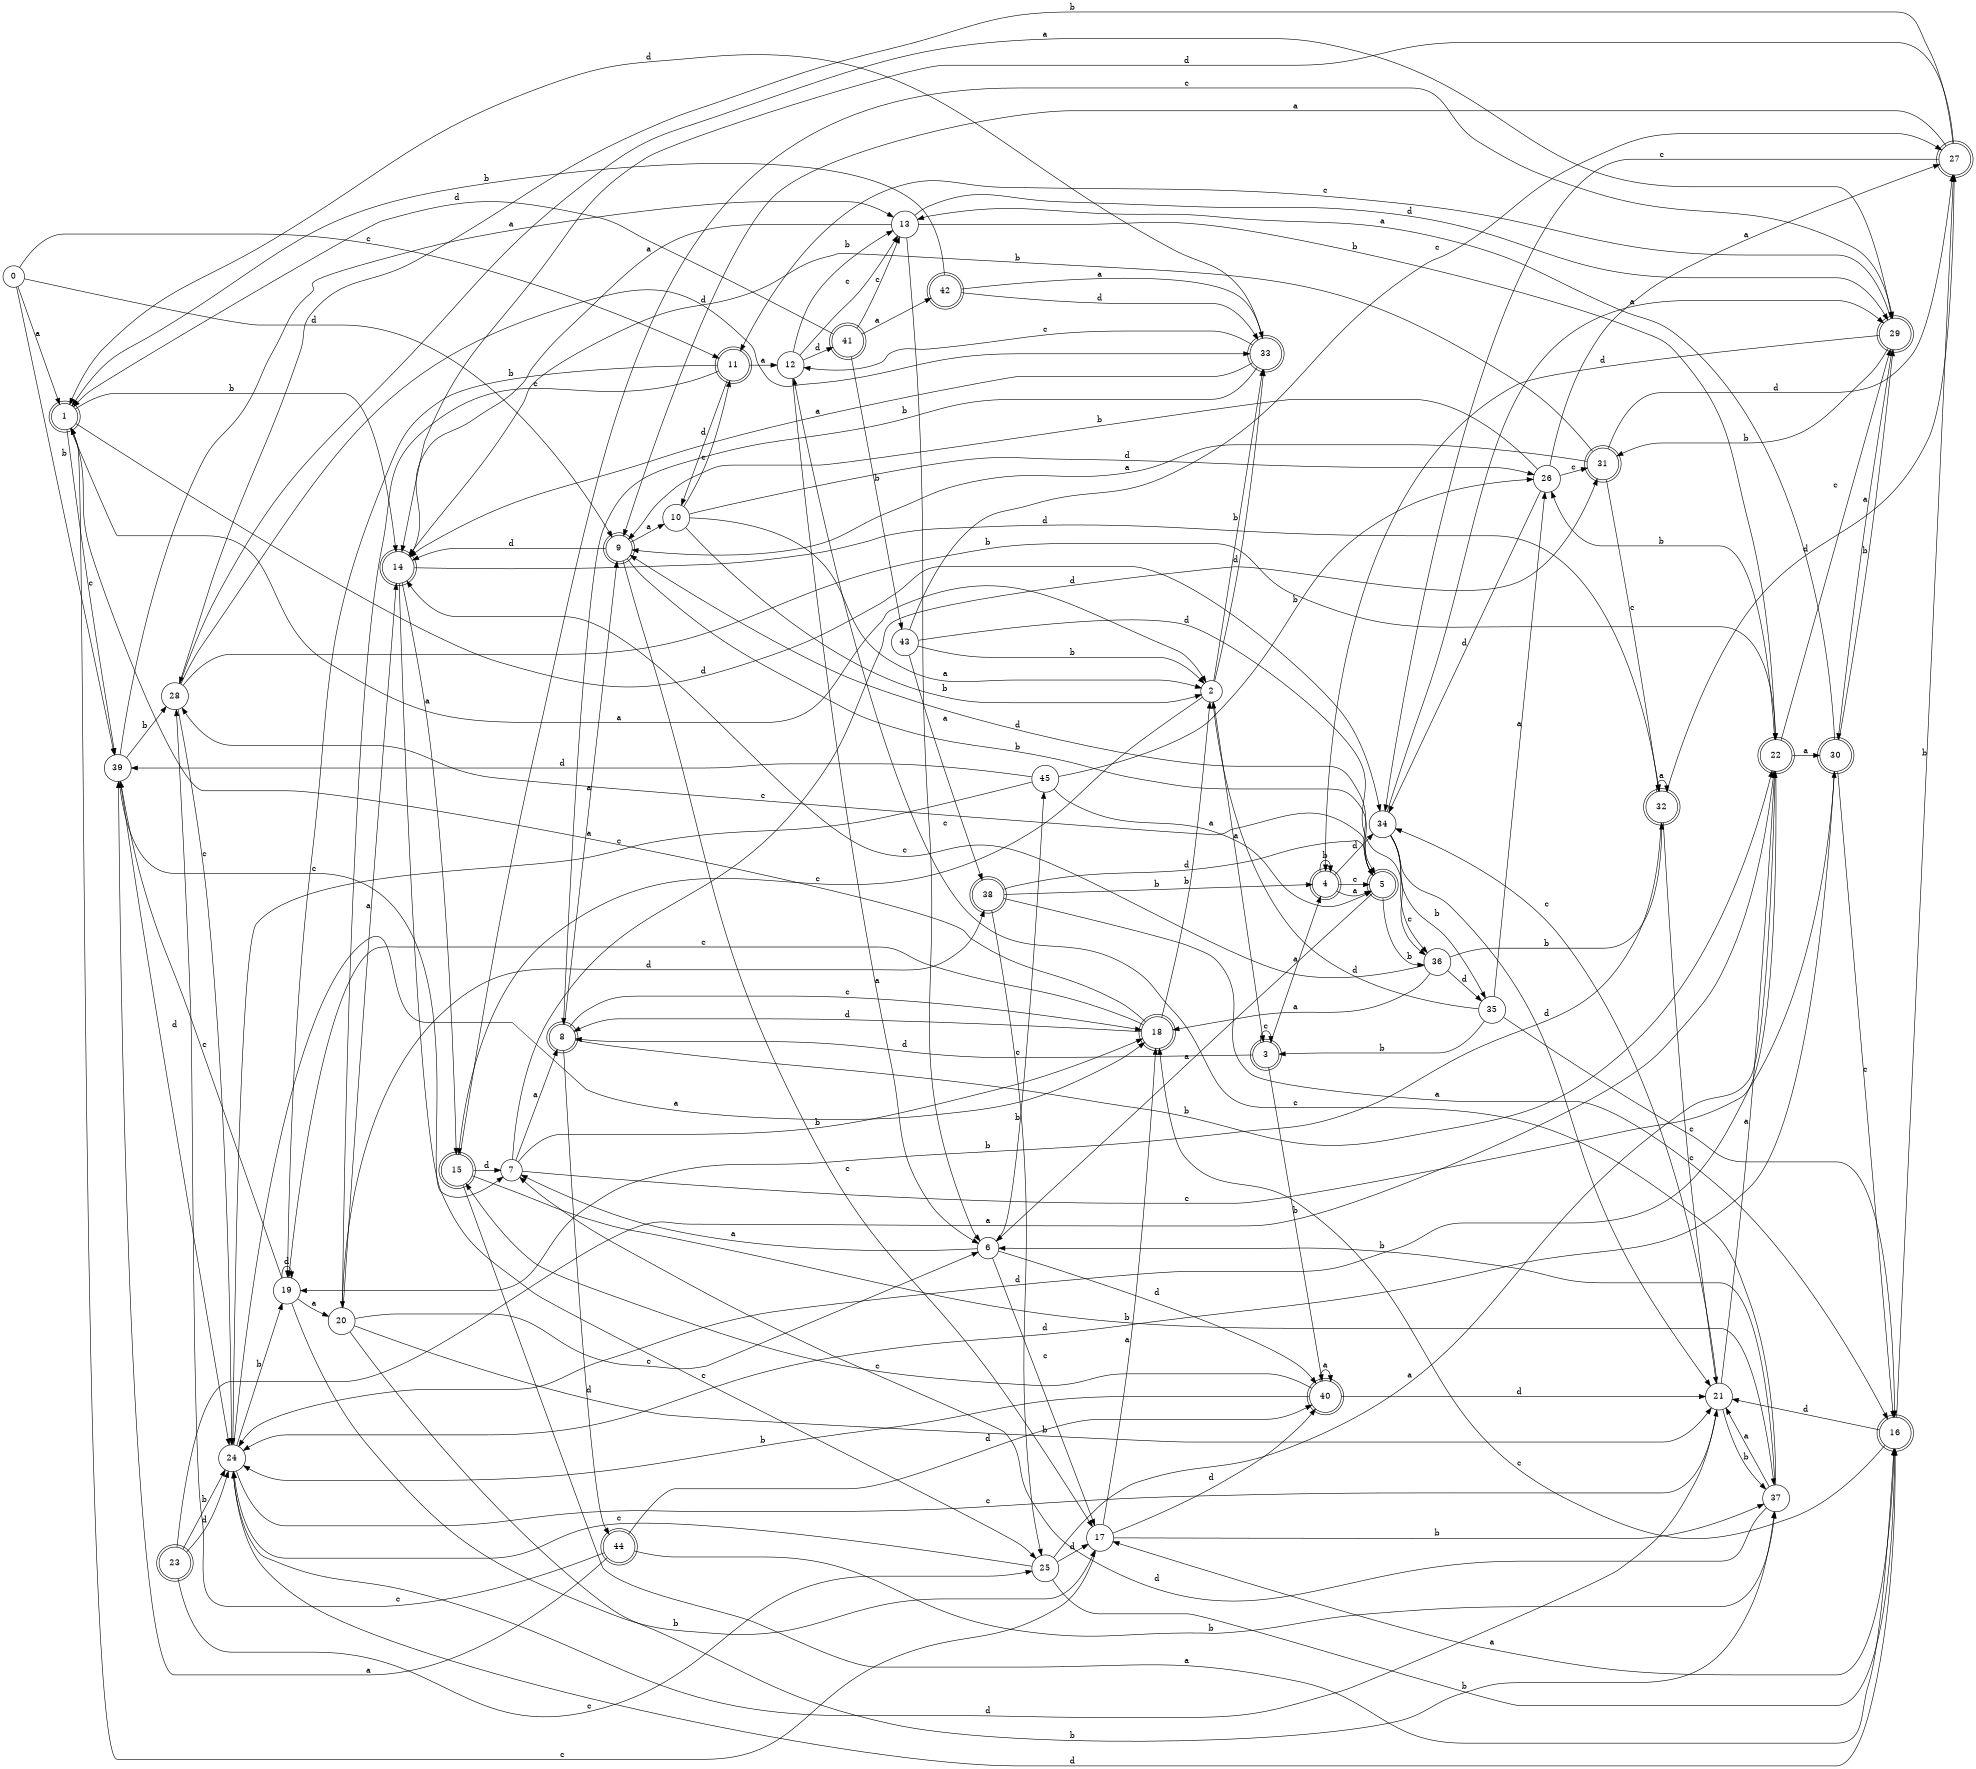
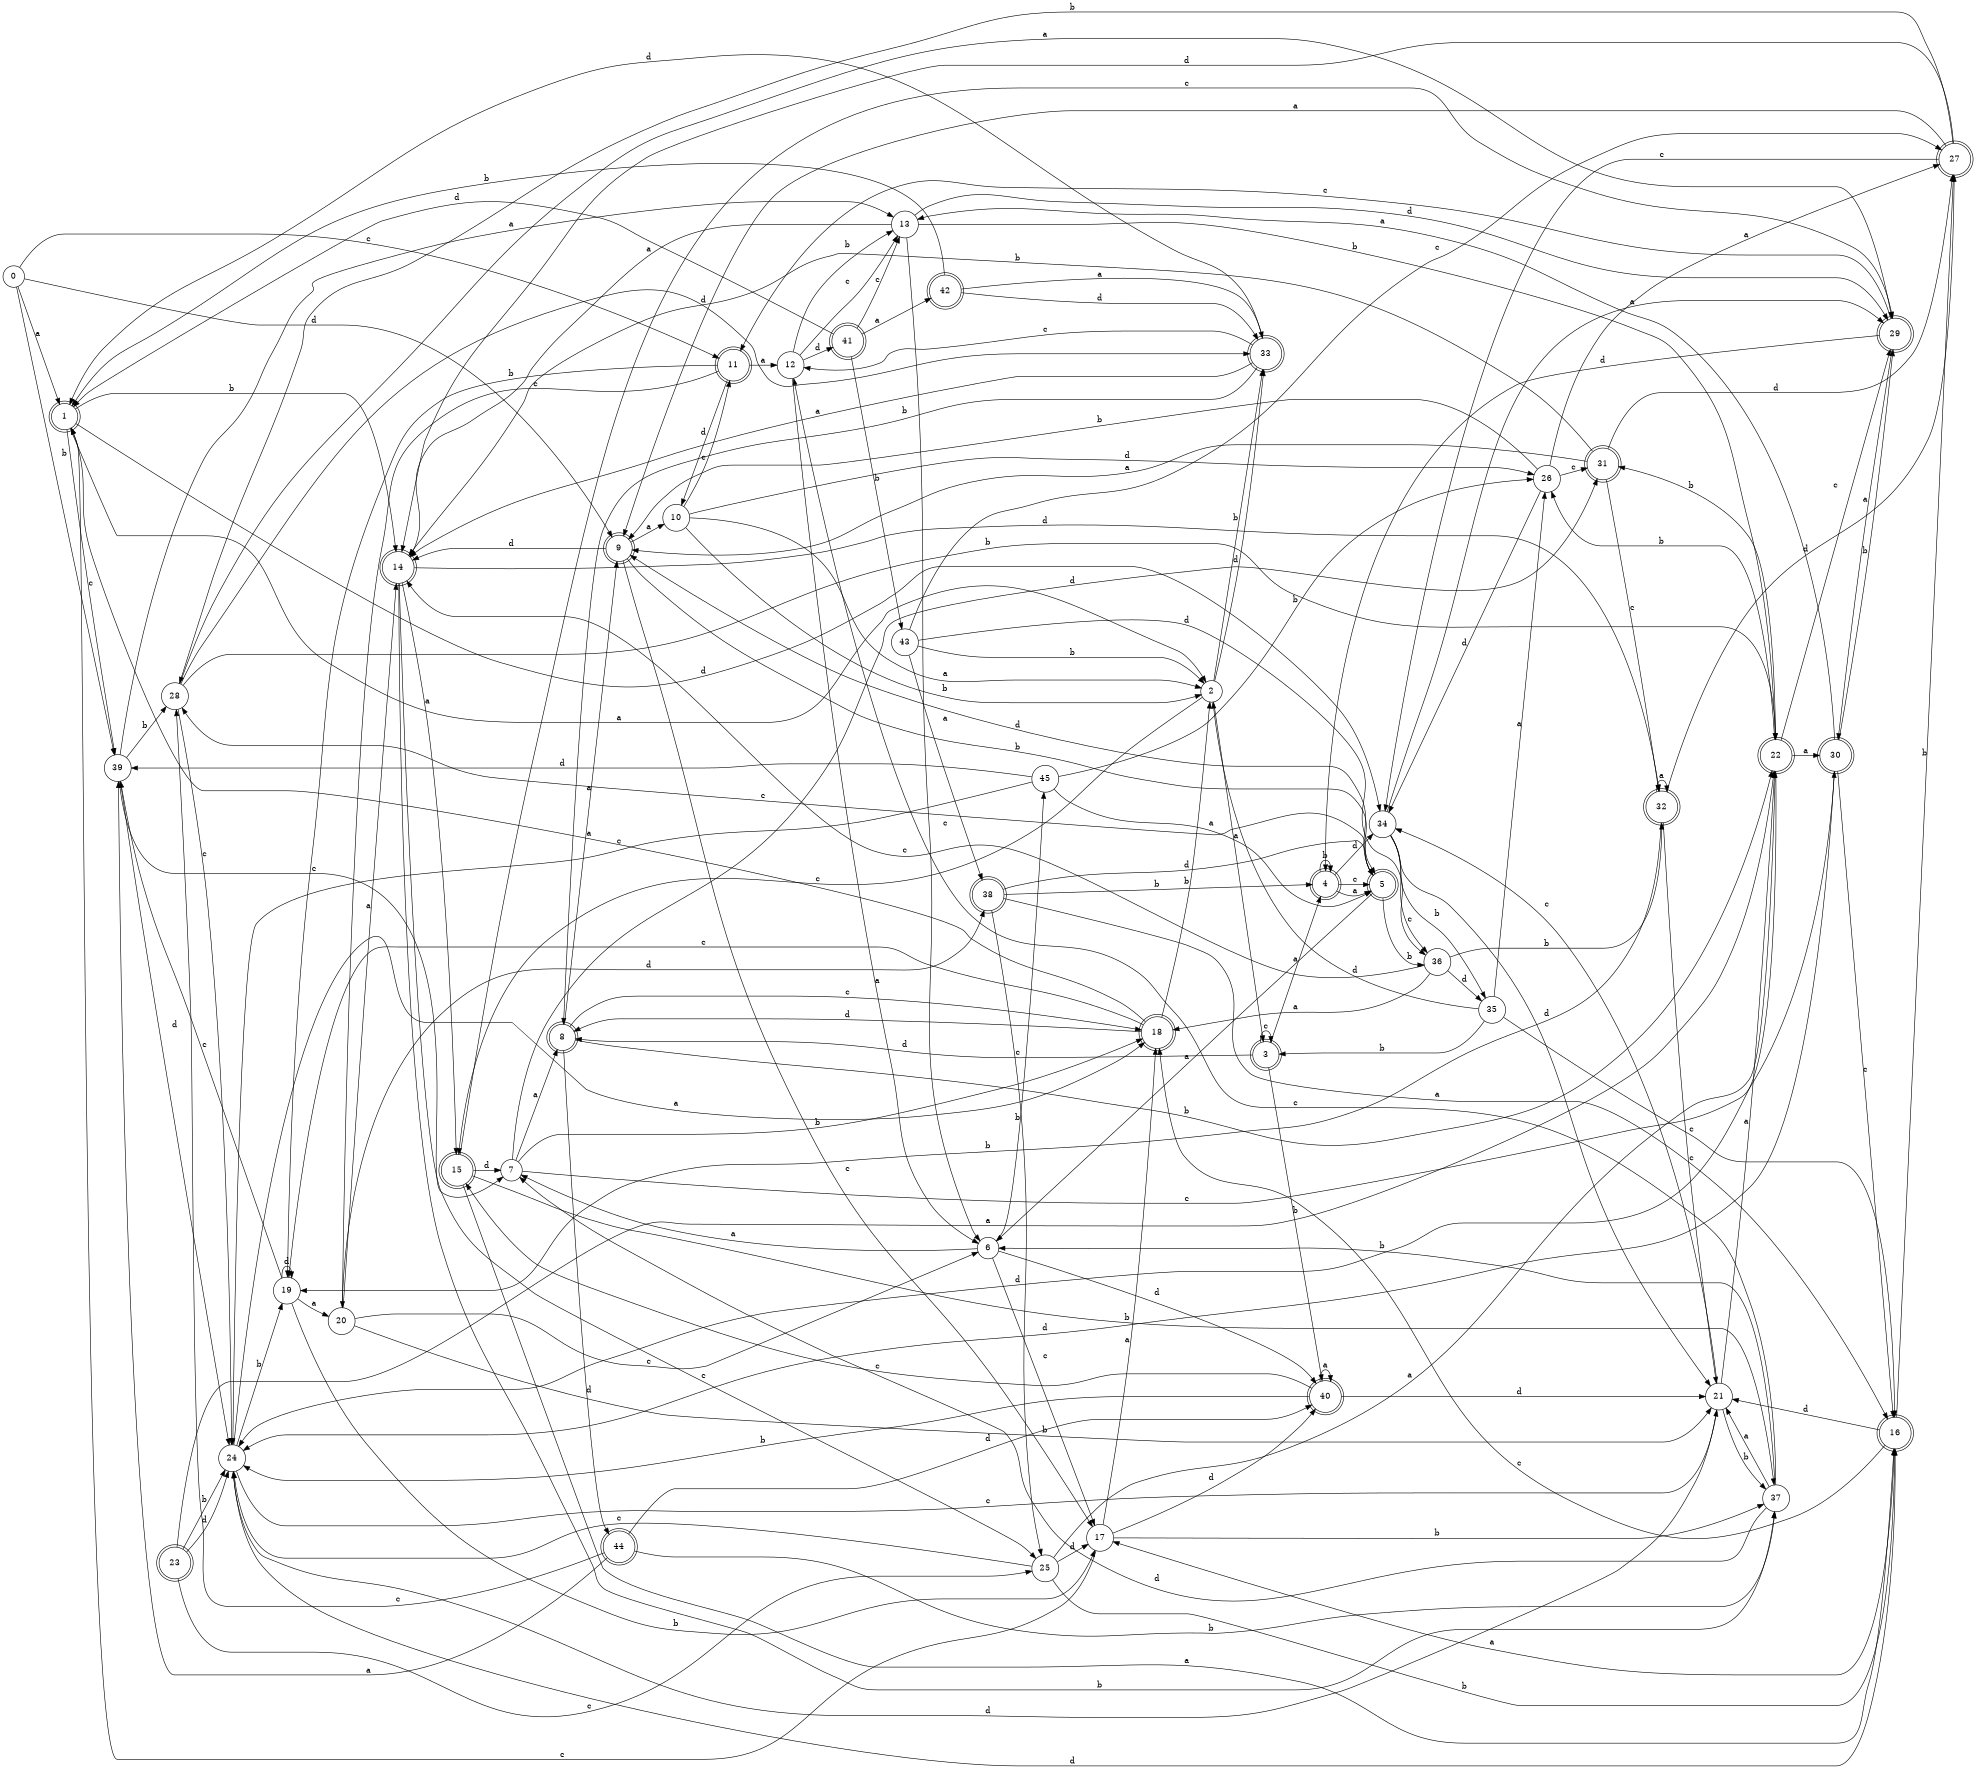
edge "29" -> "31": now "22" -> "31"
edge "20" -> "37": now "14" -> "37"
